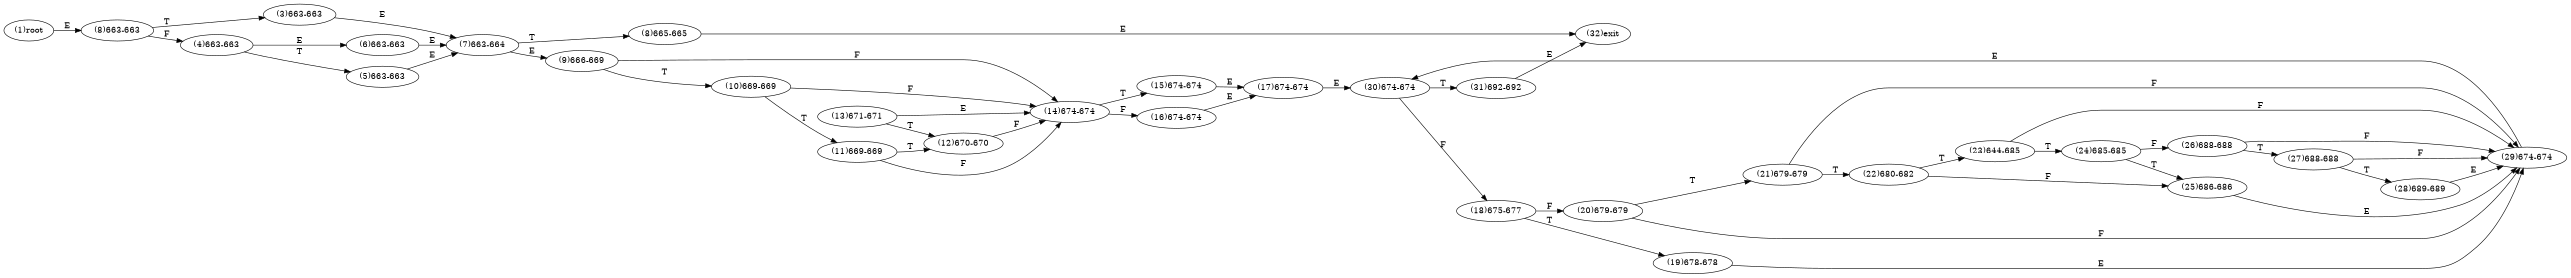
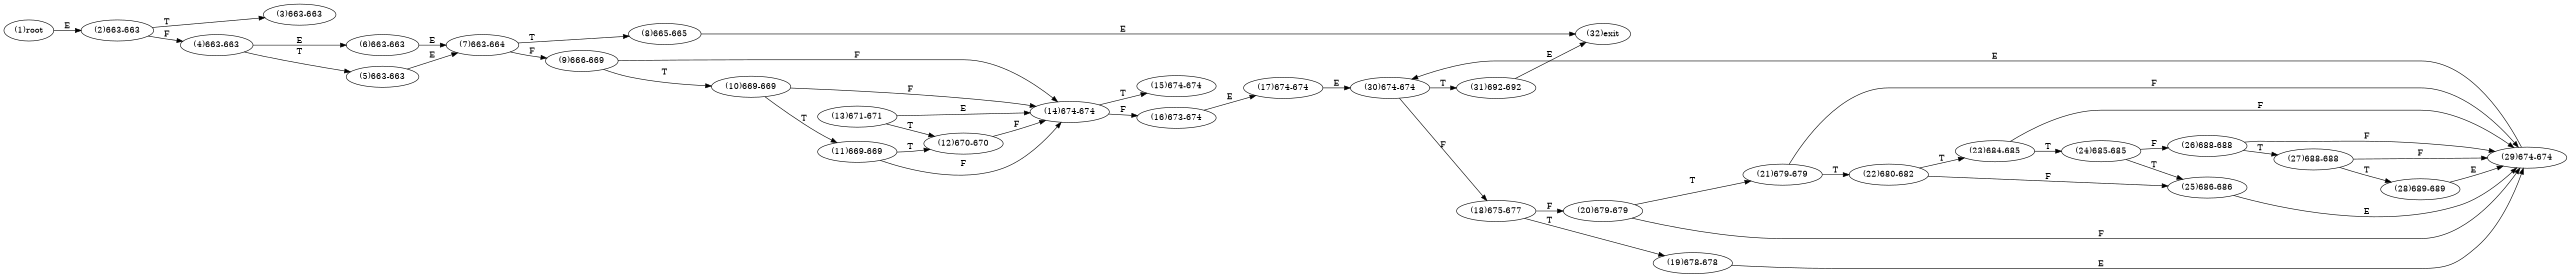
edge "(3)663-663" -> "(7)663-664": removed, label "E"
node "(8)663-663": label "(8)663-663" -> "(2)663-663"
edge "(7)663-664" -> "(9)666-669": label "E" -> "F"
edge "(15)674-674" -> "(17)674-674": removed, label "E"
node "(16)674-674": label "(16)674-674" -> "(16)673-674"
node "(23)644-685": label "(23)644-685" -> "(23)684-685"
